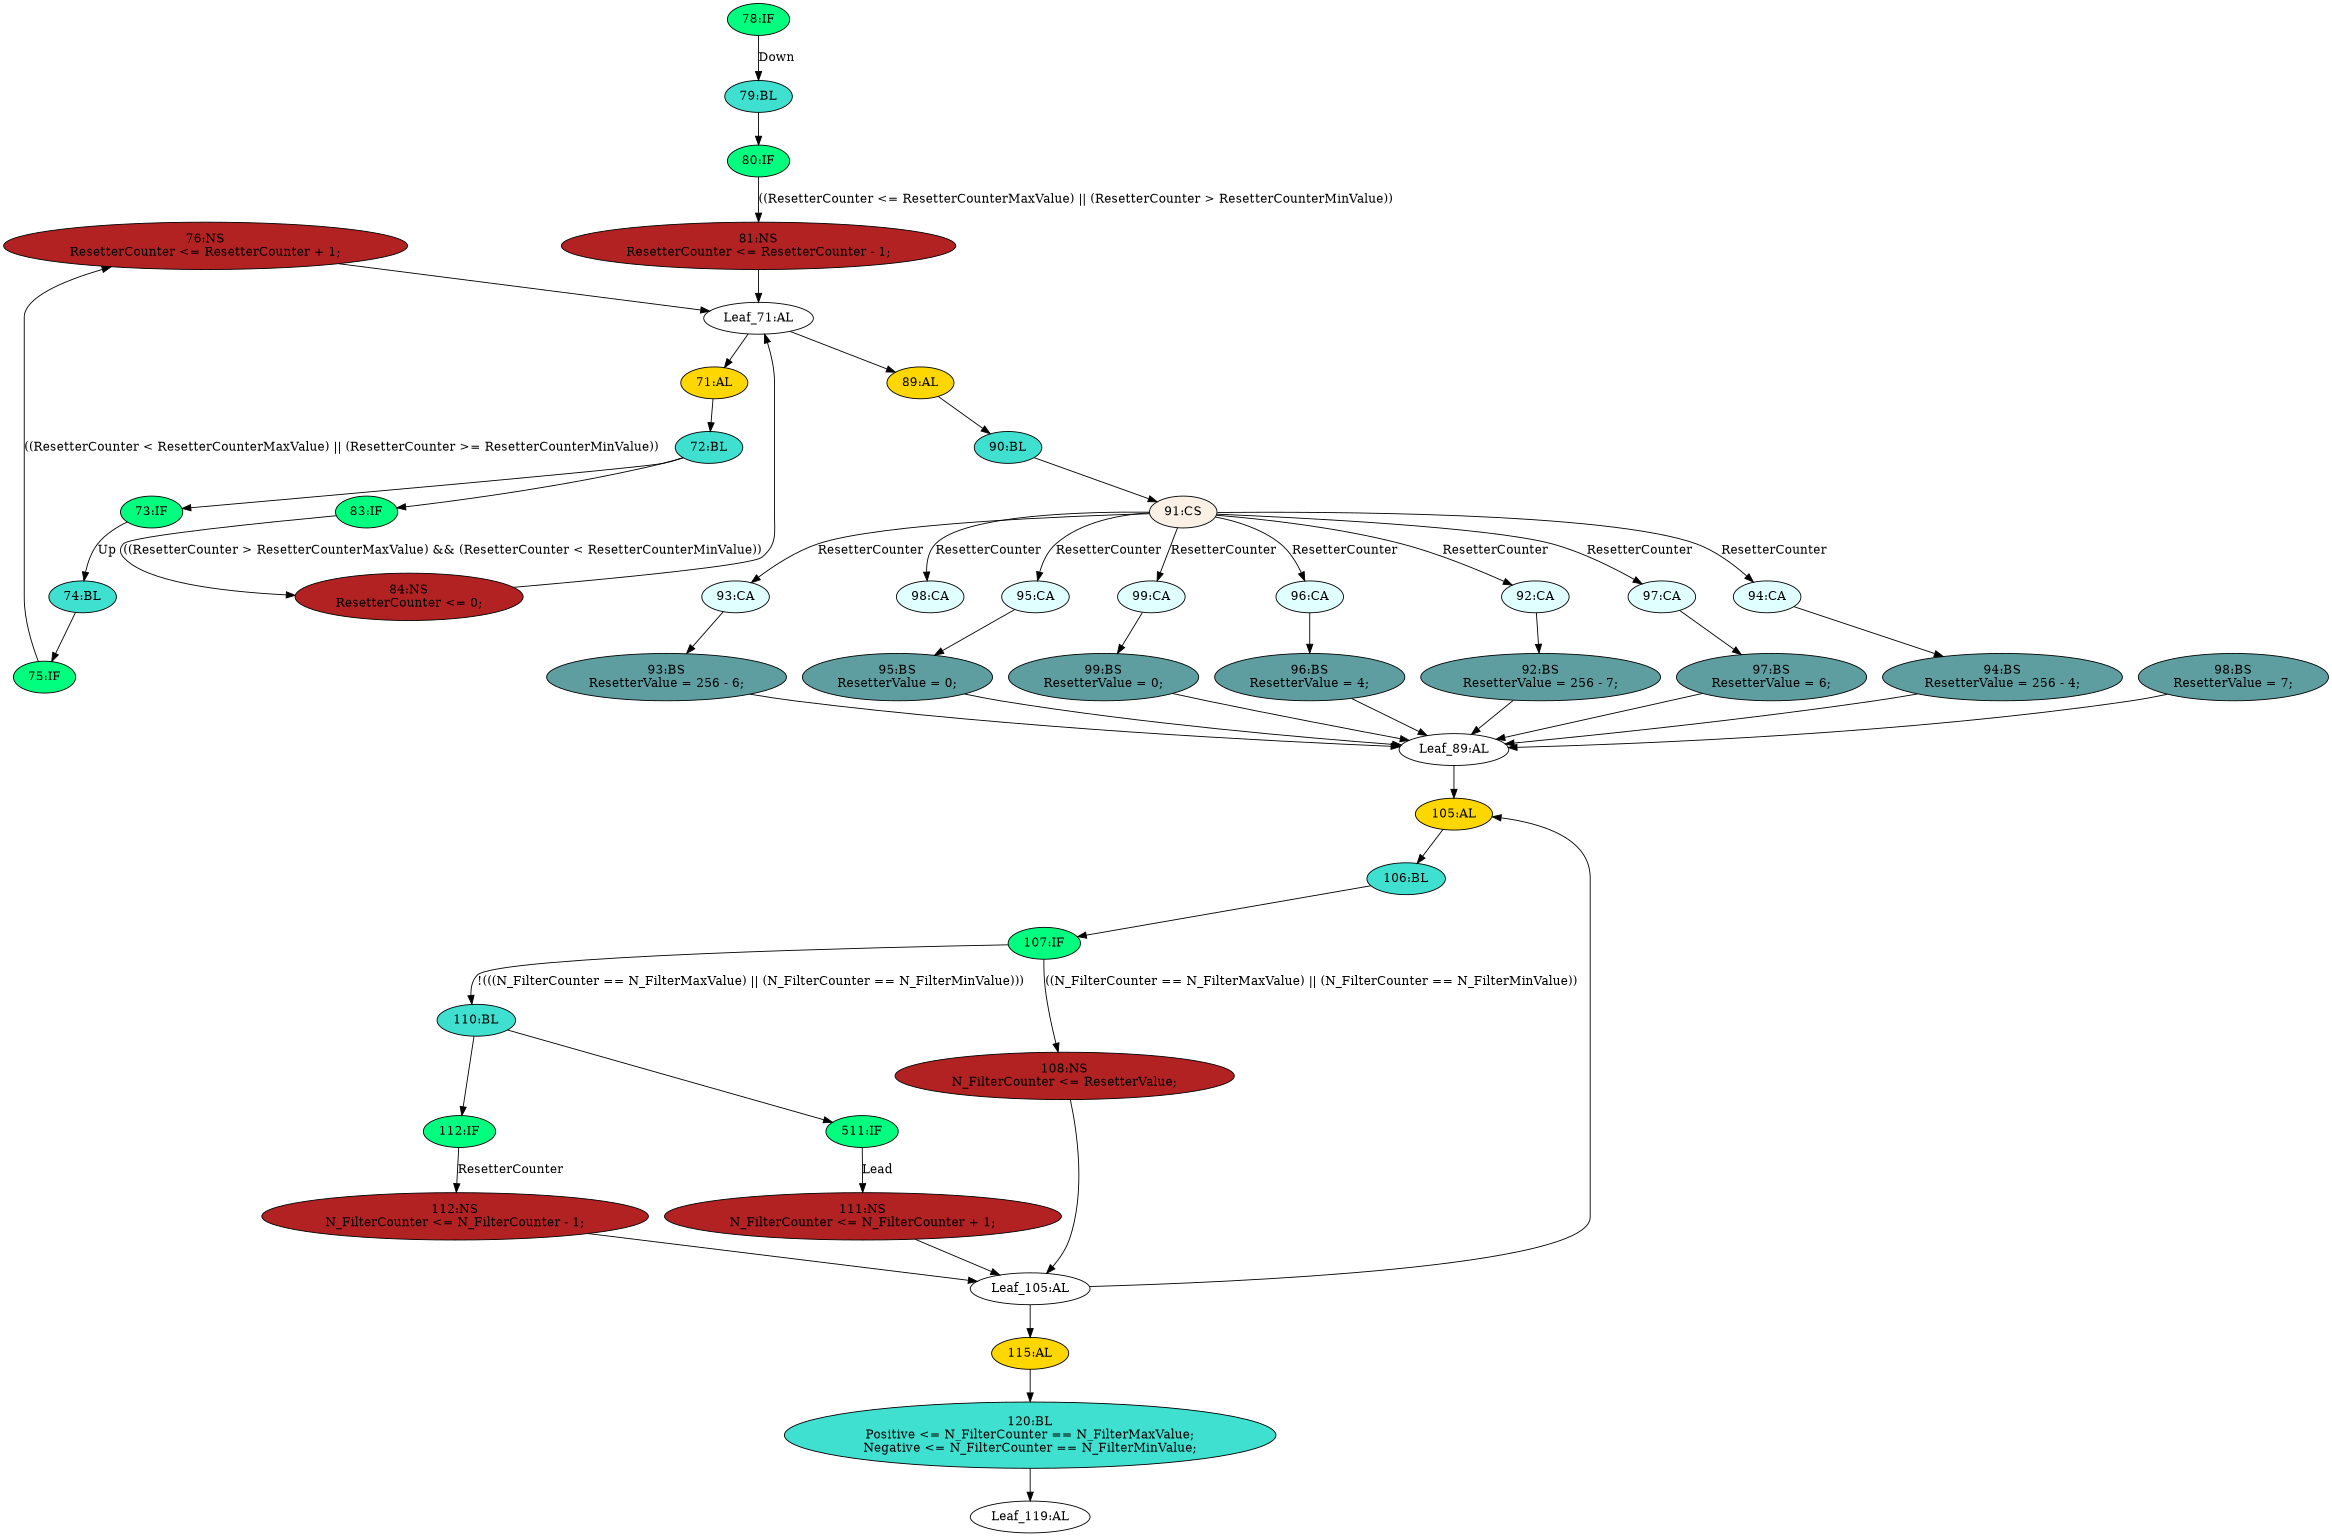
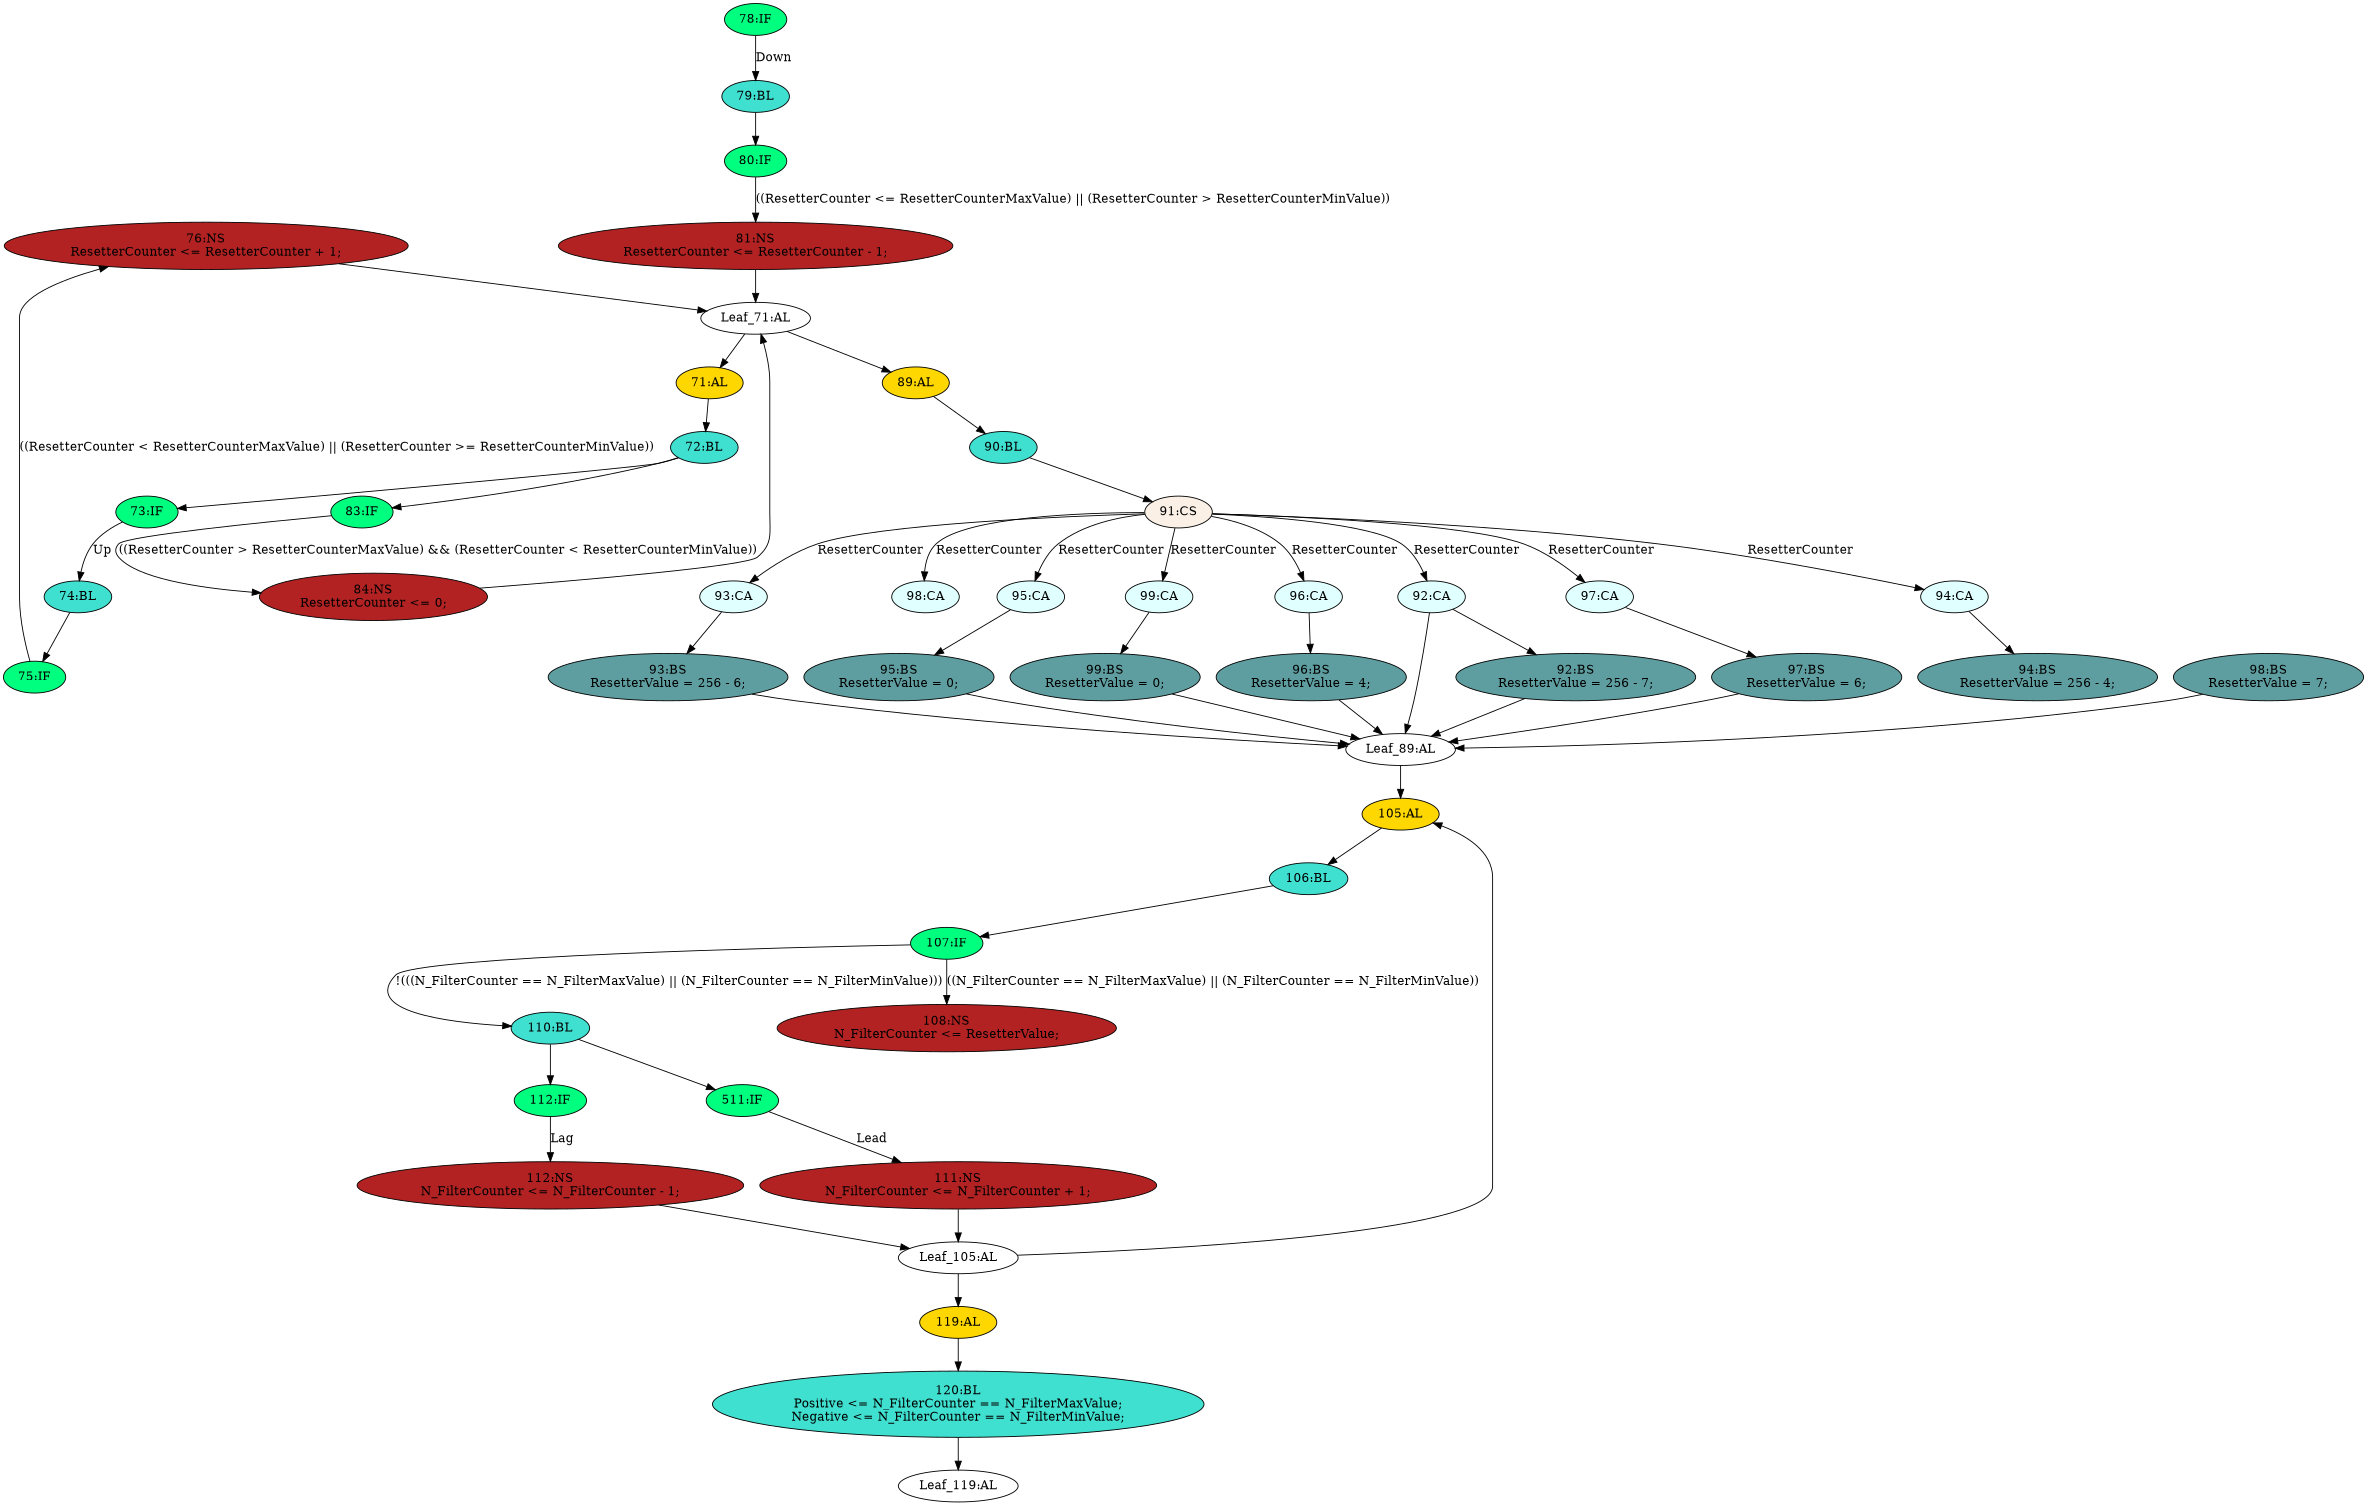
edge "94:BS ResetterValue = 256 - 4;" -> "Leaf_89:AL": now "92:CA" -> "Leaf_89:AL"
edge "112:IF" -> "112:NS N_FilterCounter <= N_FilterCounter - 1;": label "ResetterCounter" -> "Lag"
edge "108:NS N_FilterCounter <= ResetterValue;" -> "Leaf_105:AL": removed
node "115:AL": label "115:AL" -> "119:AL"
